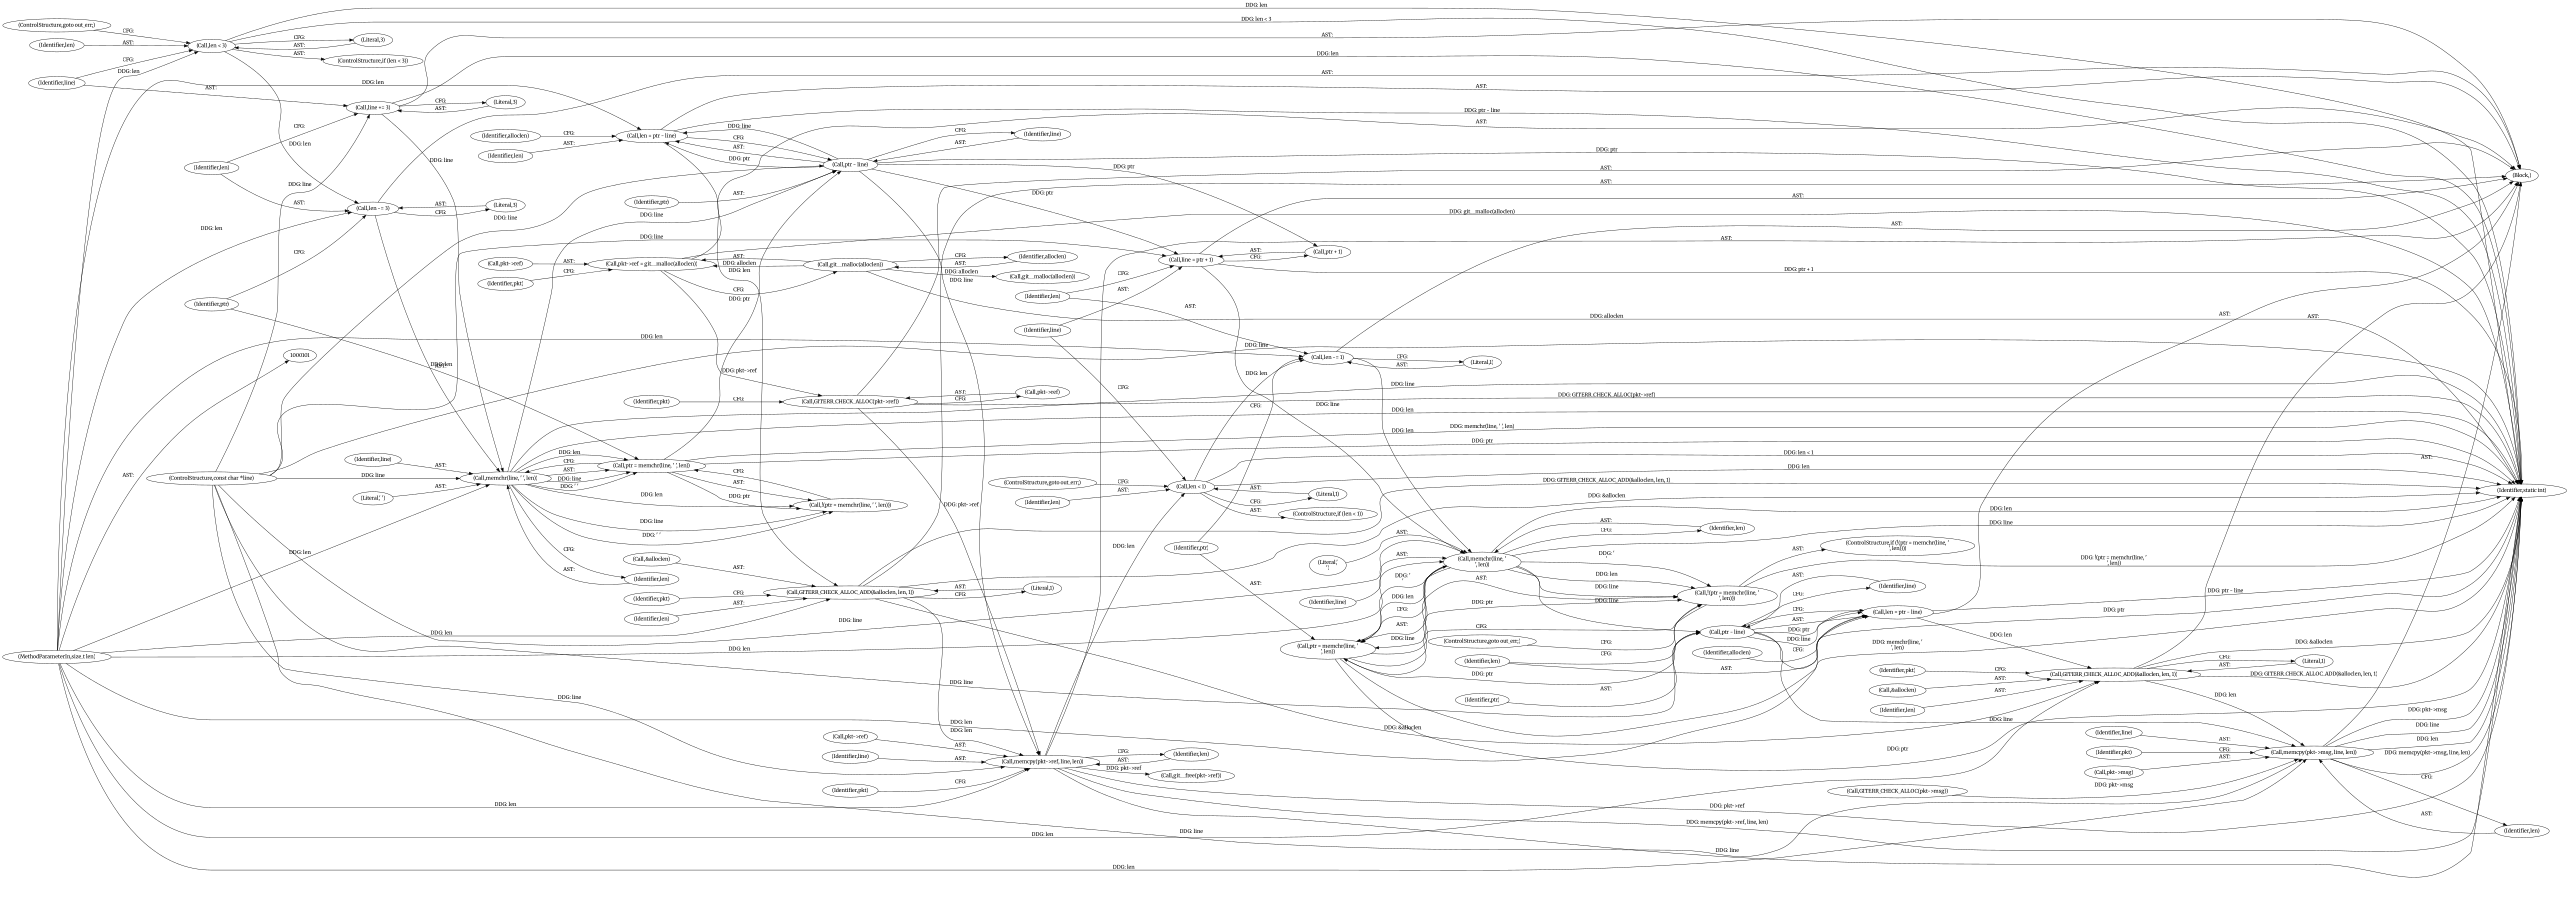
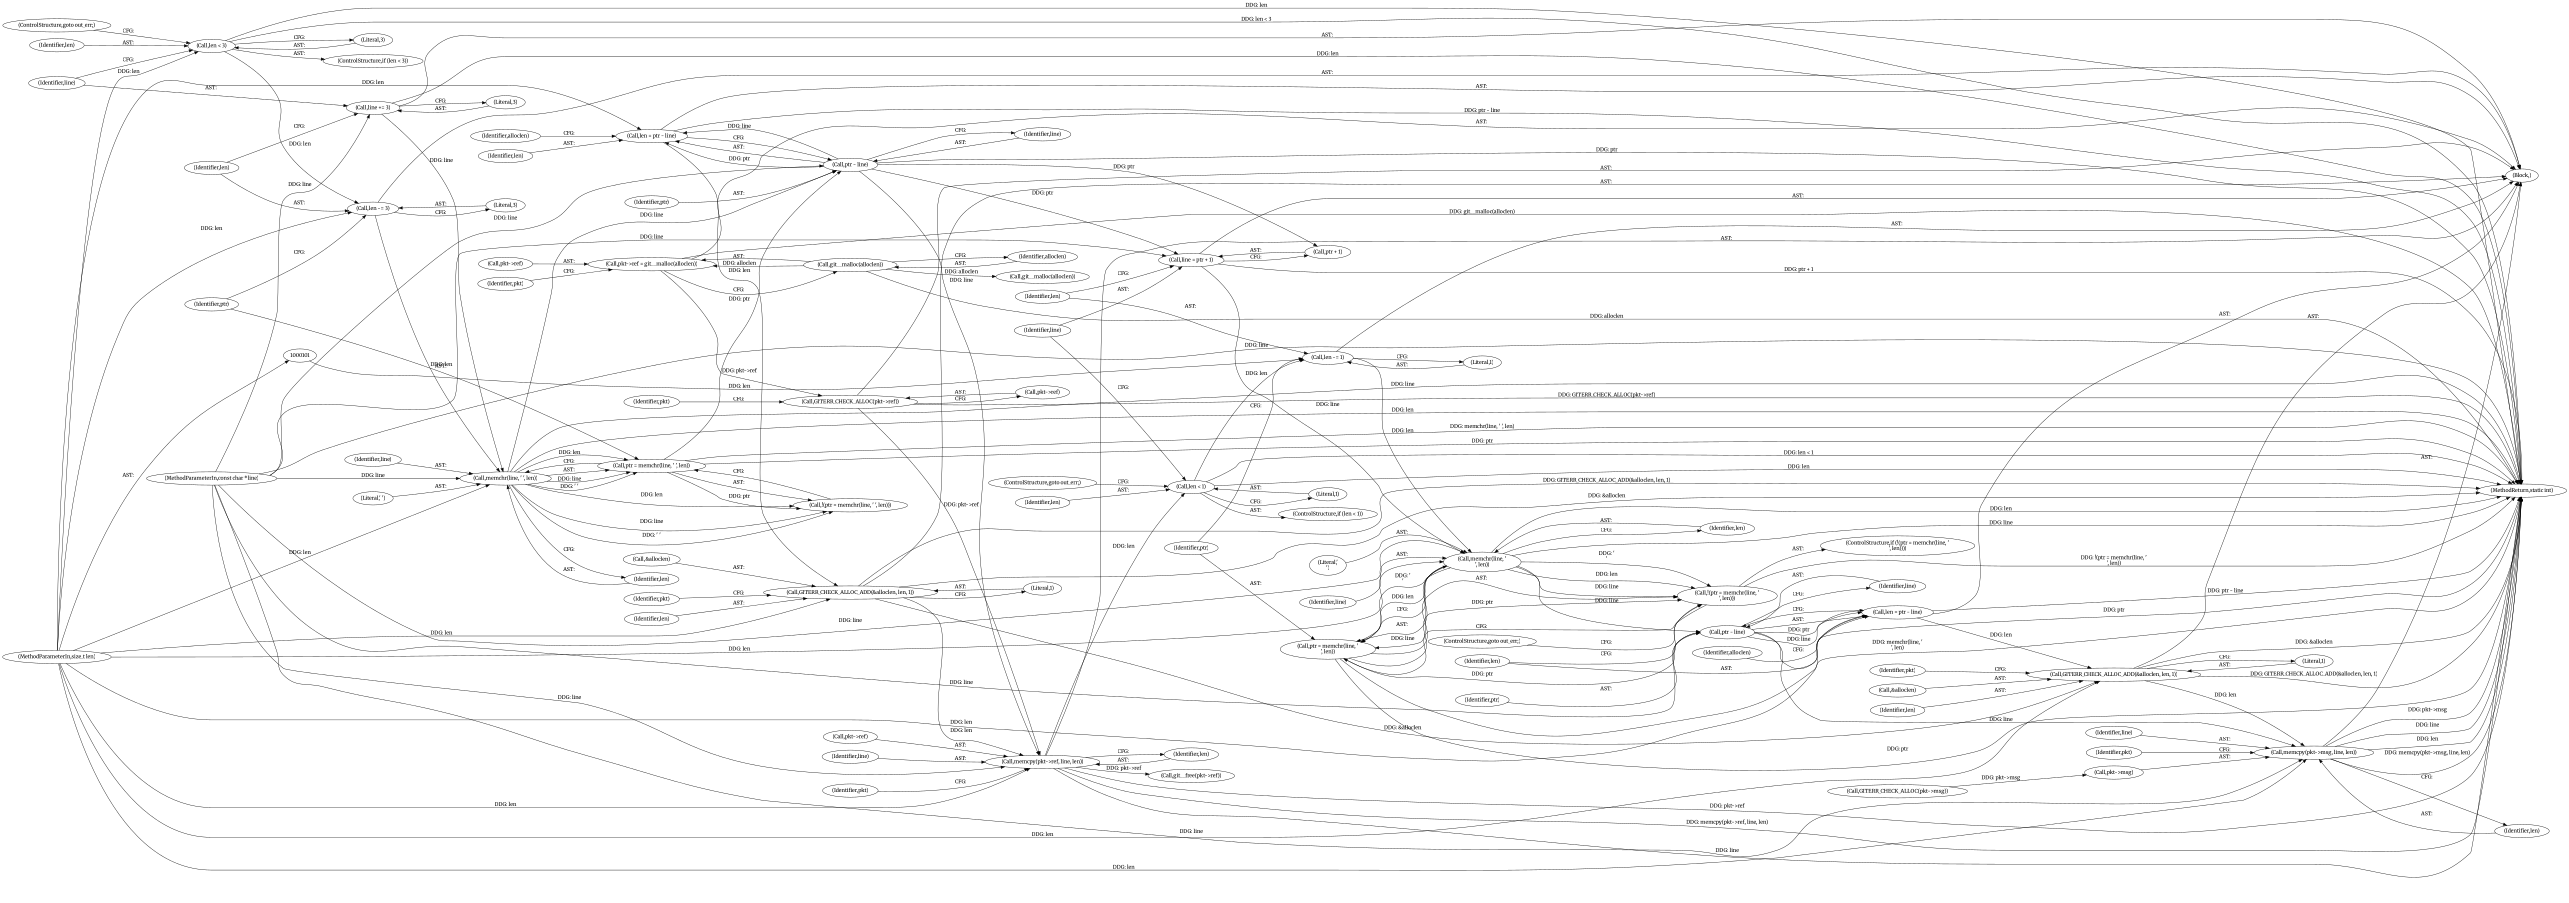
edge "(MethodParameterIn,size_t len)" -> "(Call,len -= 1)": now "1000101" -> "(Call,len -= 1)"
node "(ControlStructure,const char *line)": label "(ControlStructure,const char *line)" -> "(MethodParameterIn,const char *line)"
node "(Identifier,static int)": label "(Identifier,static int)" -> "(MethodReturn,static int)"
edge "(Call,GITERR_CHECK_ALLOC(pkt->msg))" -> "(Call,memcpy(pkt->msg, line, len))": now "(Call,GITERR_CHECK_ALLOC(pkt->msg))" -> "(Call,pkt->msg)"
